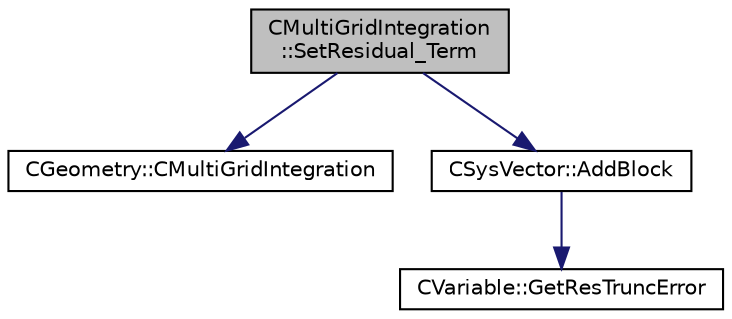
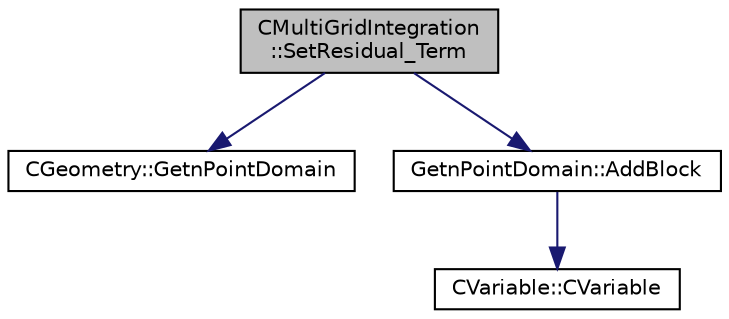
node "CGeometry::CMultiGridIntegration": label "CGeometry::CMultiGridIntegration" -> "CGeometry::GetnPointDomain"
node "CSysVector::AddBlock": label "CSysVector::AddBlock" -> "GetnPointDomain::AddBlock"
node "CVariable::GetResTruncError": label "CVariable::GetResTruncError" -> "CVariable::CVariable"
